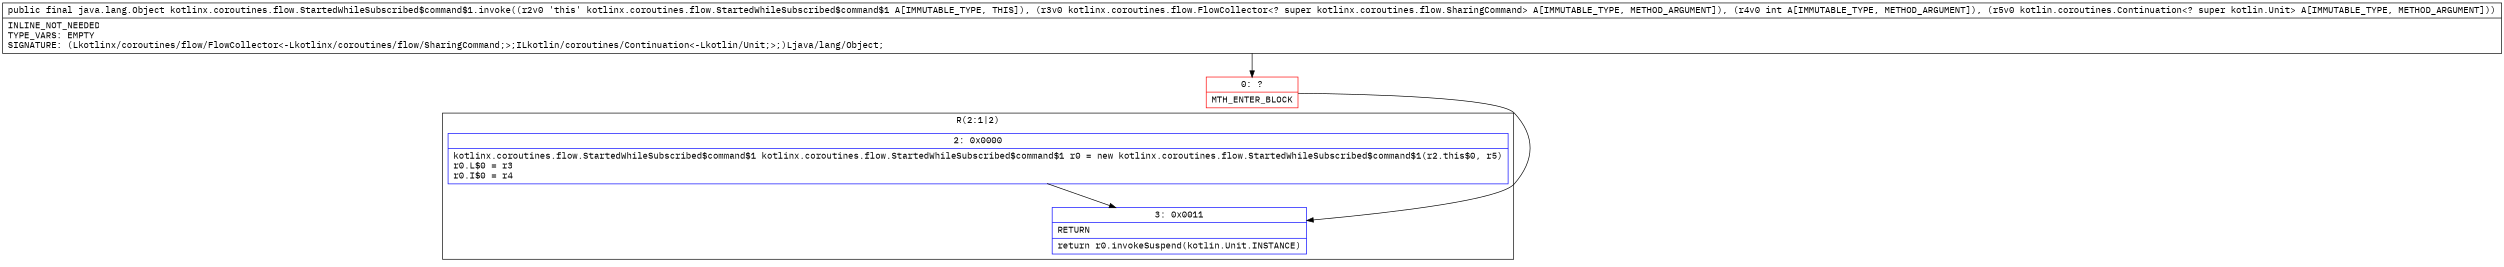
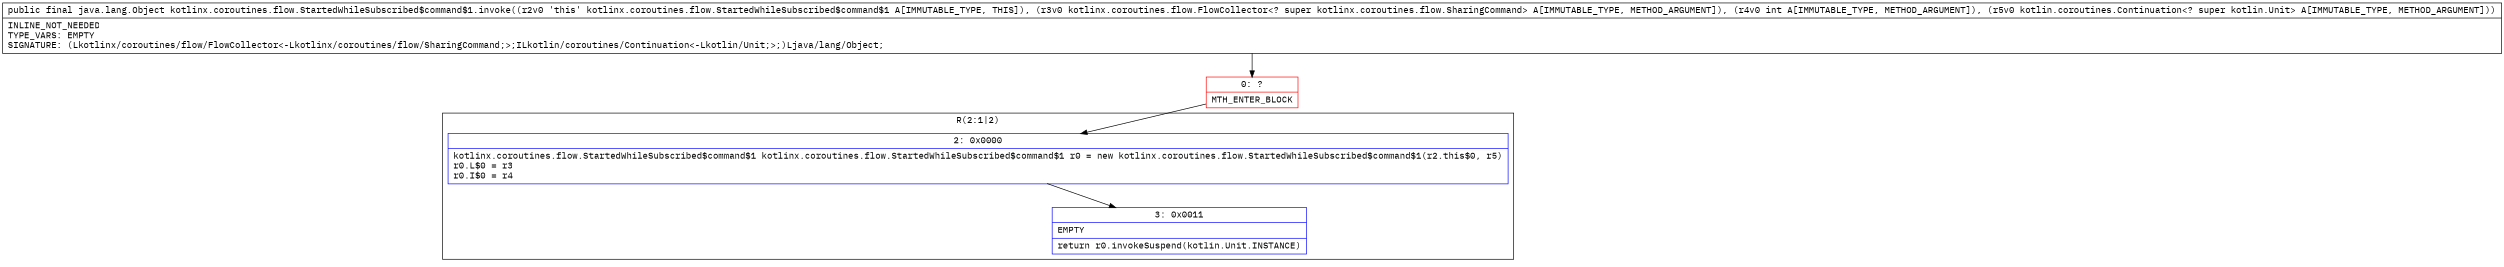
edge "0: ?" -> "3: 0x0011": now "0: ?" -> "2: 0x0000"
node "3: 0x0011": text "RETURN" -> "EMPTY"
